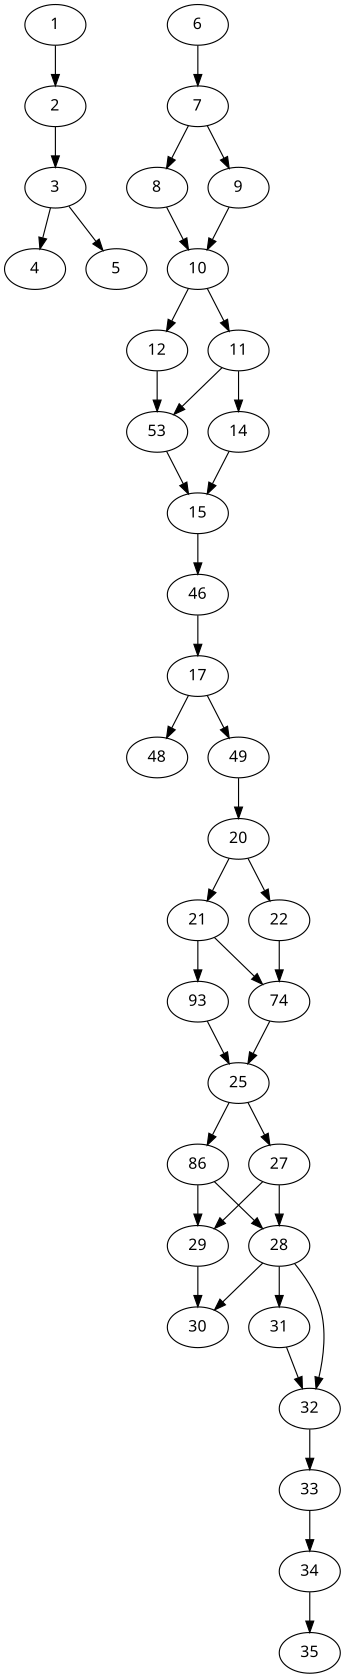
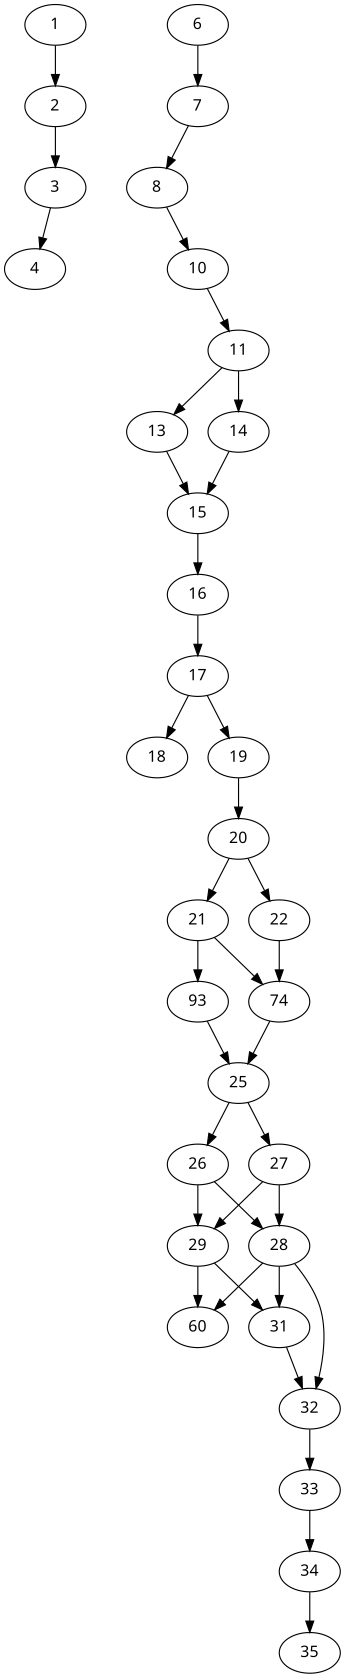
node "9": removed
node "5": removed
node "12": removed
node "53": label "53" -> "13"
node "46": label "46" -> "16"
node "48": label "48" -> "18"
node "49": label "49" -> "19"
node "86": label "86" -> "26"
edge "29" -> "31": added
node "30": label "30" -> "60"
